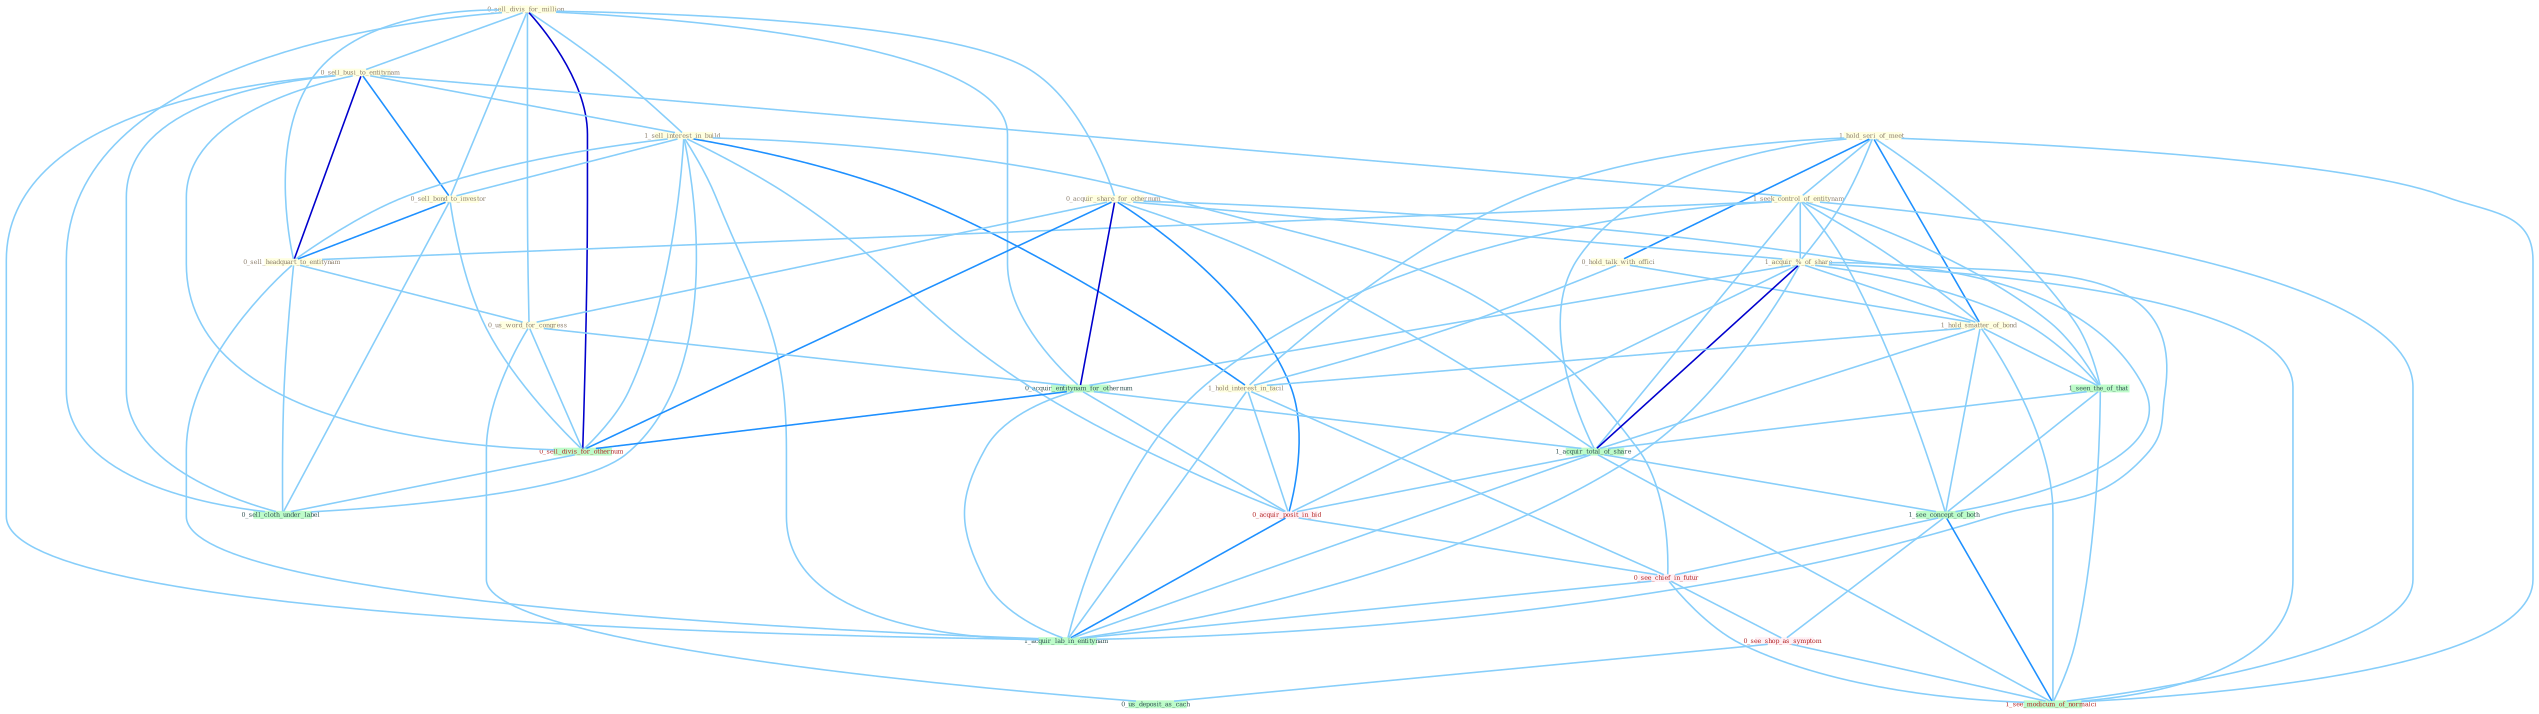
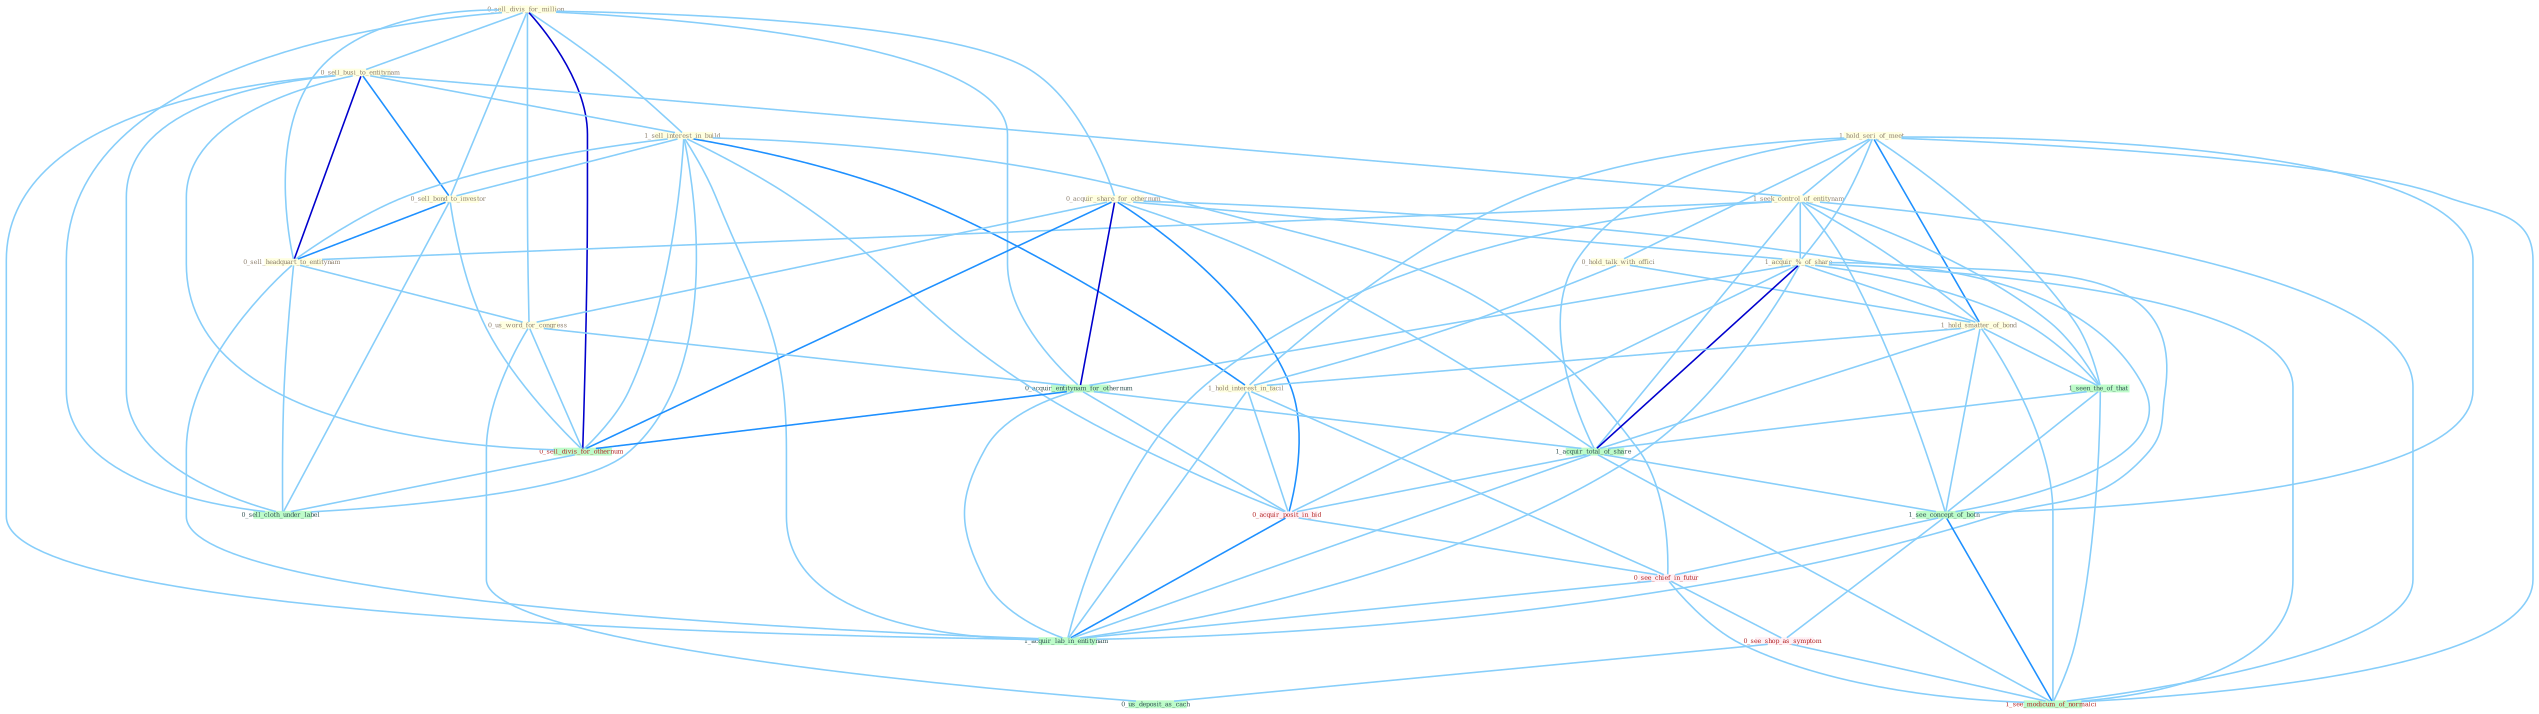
edge "1_hold_seri_of_meet" -- "0_hold_talk_with_offici": color #1e90ff -> #87cefa
edge "1_hold_seri_of_meet" -- "1_see_concept_of_both": added
